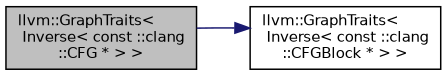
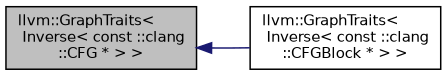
edge "llvm::GraphTraits< Inverse< const ::clang ::CFG * > >" -> "llvm::GraphTraits< Inverse< const ::clang ::CFGBlock * > >": reversed
